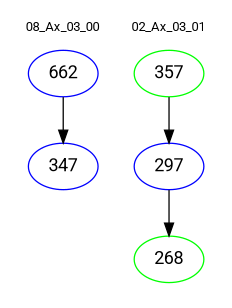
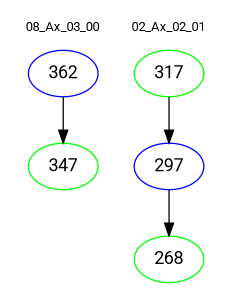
cluster "02_Ax_03_01": label "02_Ax_03_01" -> "02_Ax_02_01"
node "662": label "662" -> "362"
node "357": label "357" -> "317"
node "347": color blue -> green
